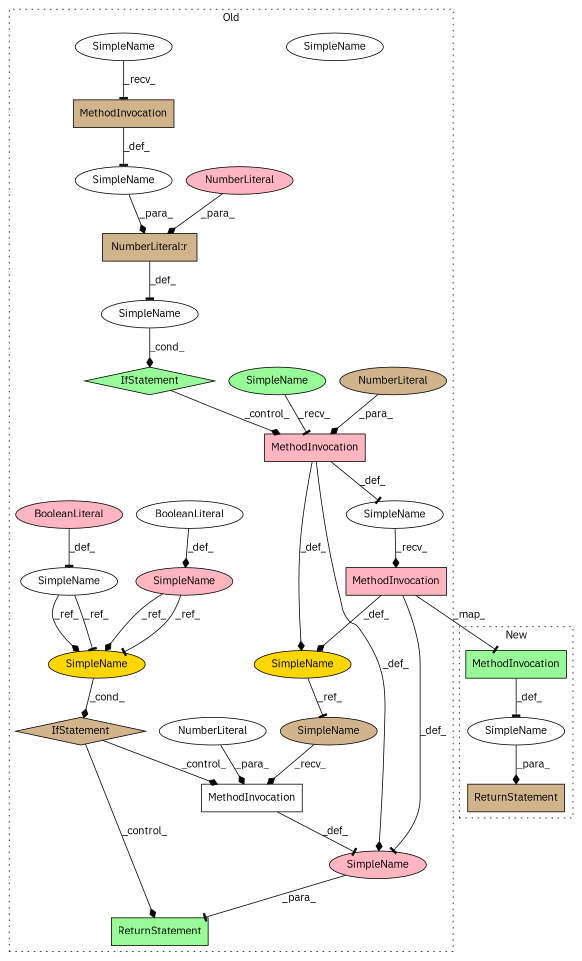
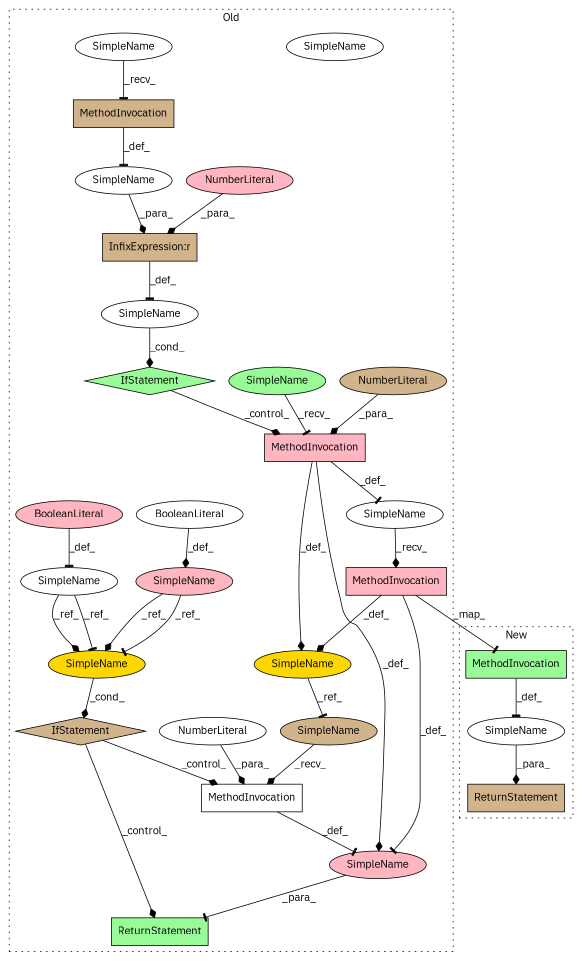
node "NumberLiteral:r": label "NumberLiteral:r" -> "InfixExpression:r"
